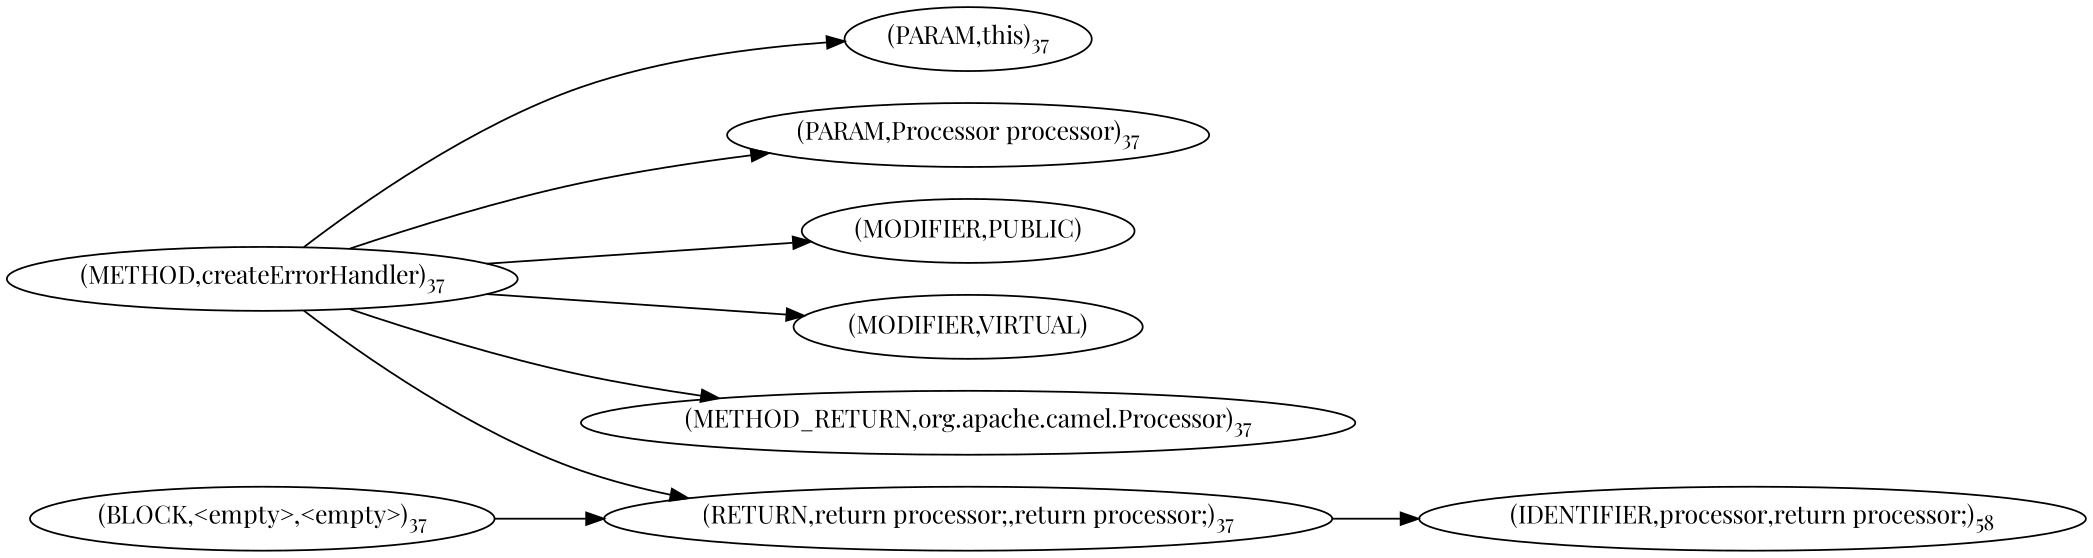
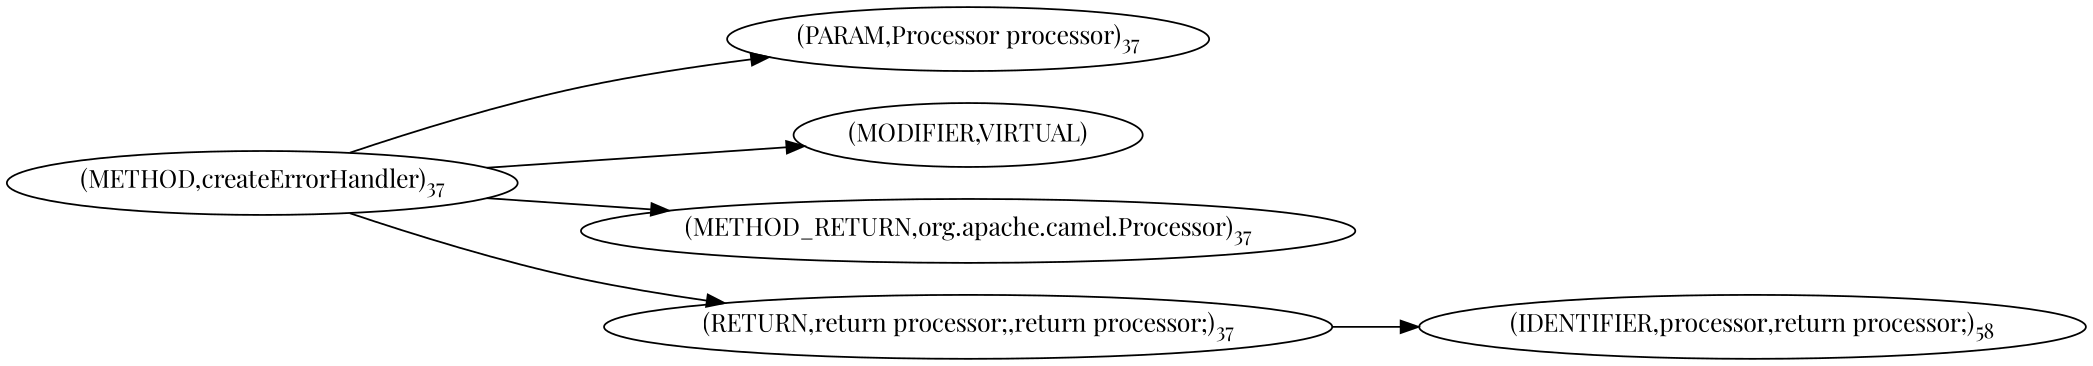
node "(PARAM,this)": removed
node "(MODIFIER,PUBLIC)": removed
node "(BLOCK,<empty>,<empty>)": removed
